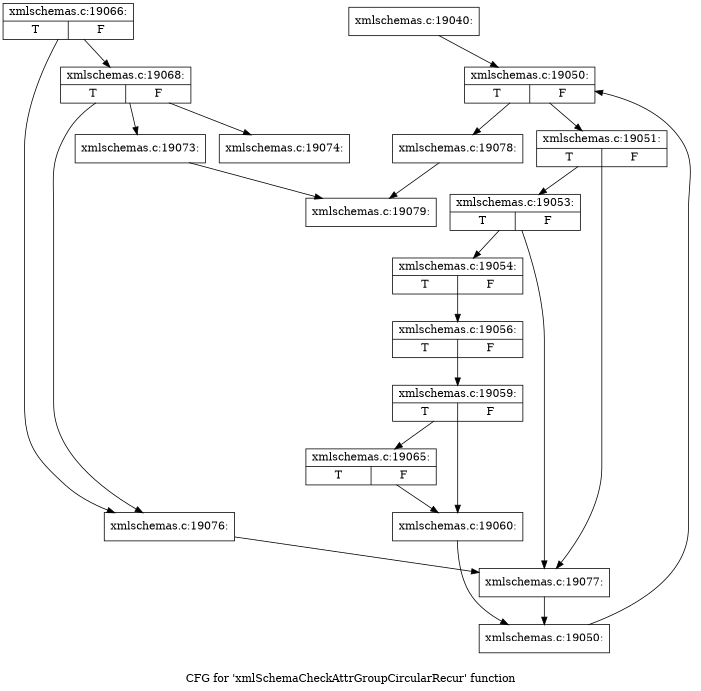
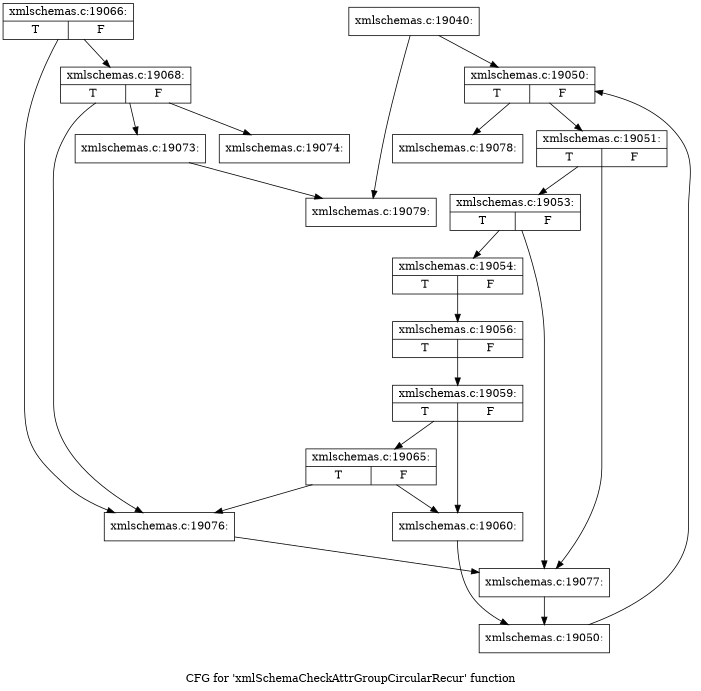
edge "xmlschemas.c:19078:" -> "xmlschemas.c:19079:": now "xmlschemas.c:19040:" -> "xmlschemas.c:19079:"
edge "xmlschemas.c:19065:" -> "xmlschemas.c:19076:": added
